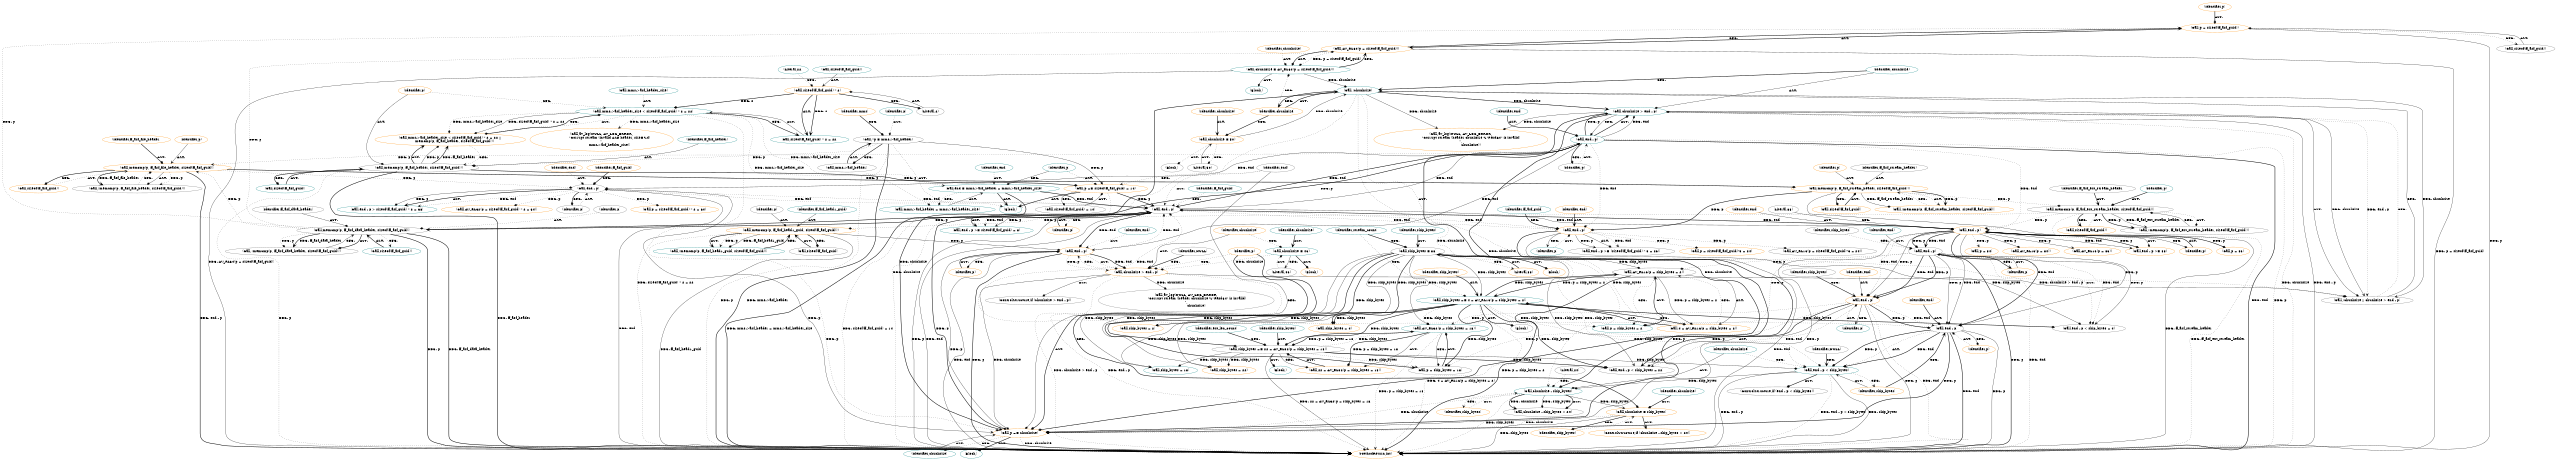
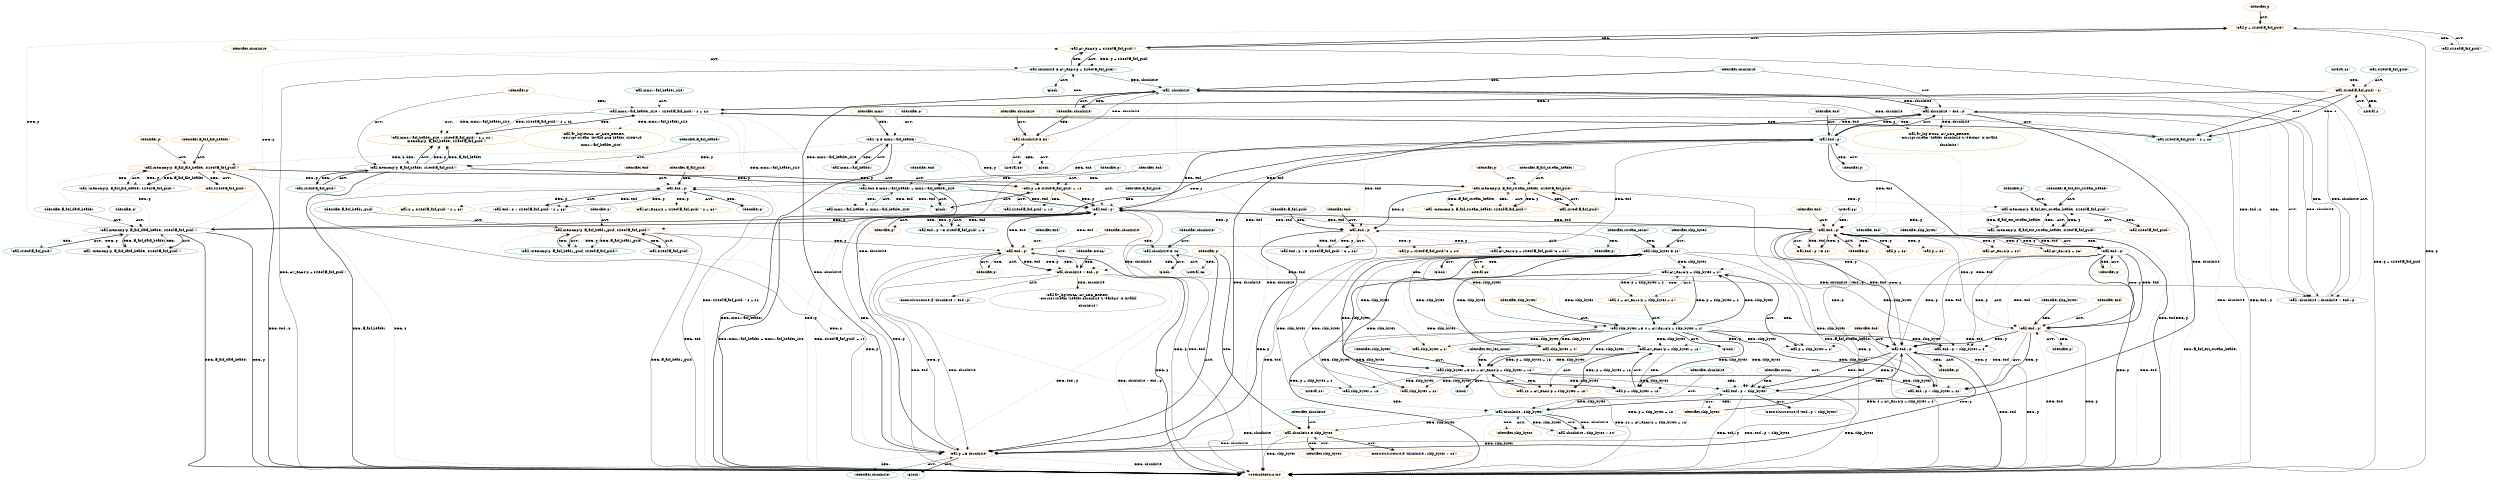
edge "(Call,skip_bytes += 4 + AV_RL16(p + skip_bytes + 2))" -> "(Call,4 + AV_RL16(p + skip_bytes + 2))": removed, label "CFG:"
